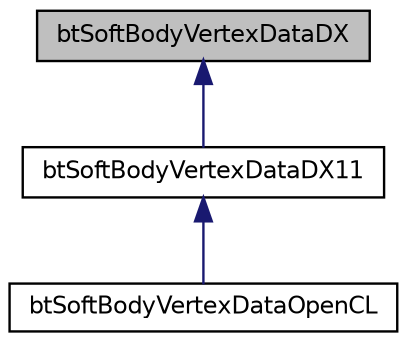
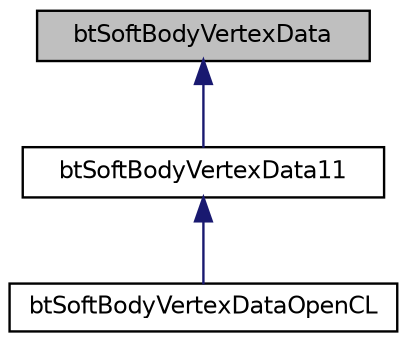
node "btSoftBodyVertexDataDX": label "btSoftBodyVertexDataDX" -> "btSoftBodyVertexData"
node "btSoftBodyVertexDataDX11": label "btSoftBodyVertexDataDX11" -> "btSoftBodyVertexData11"
